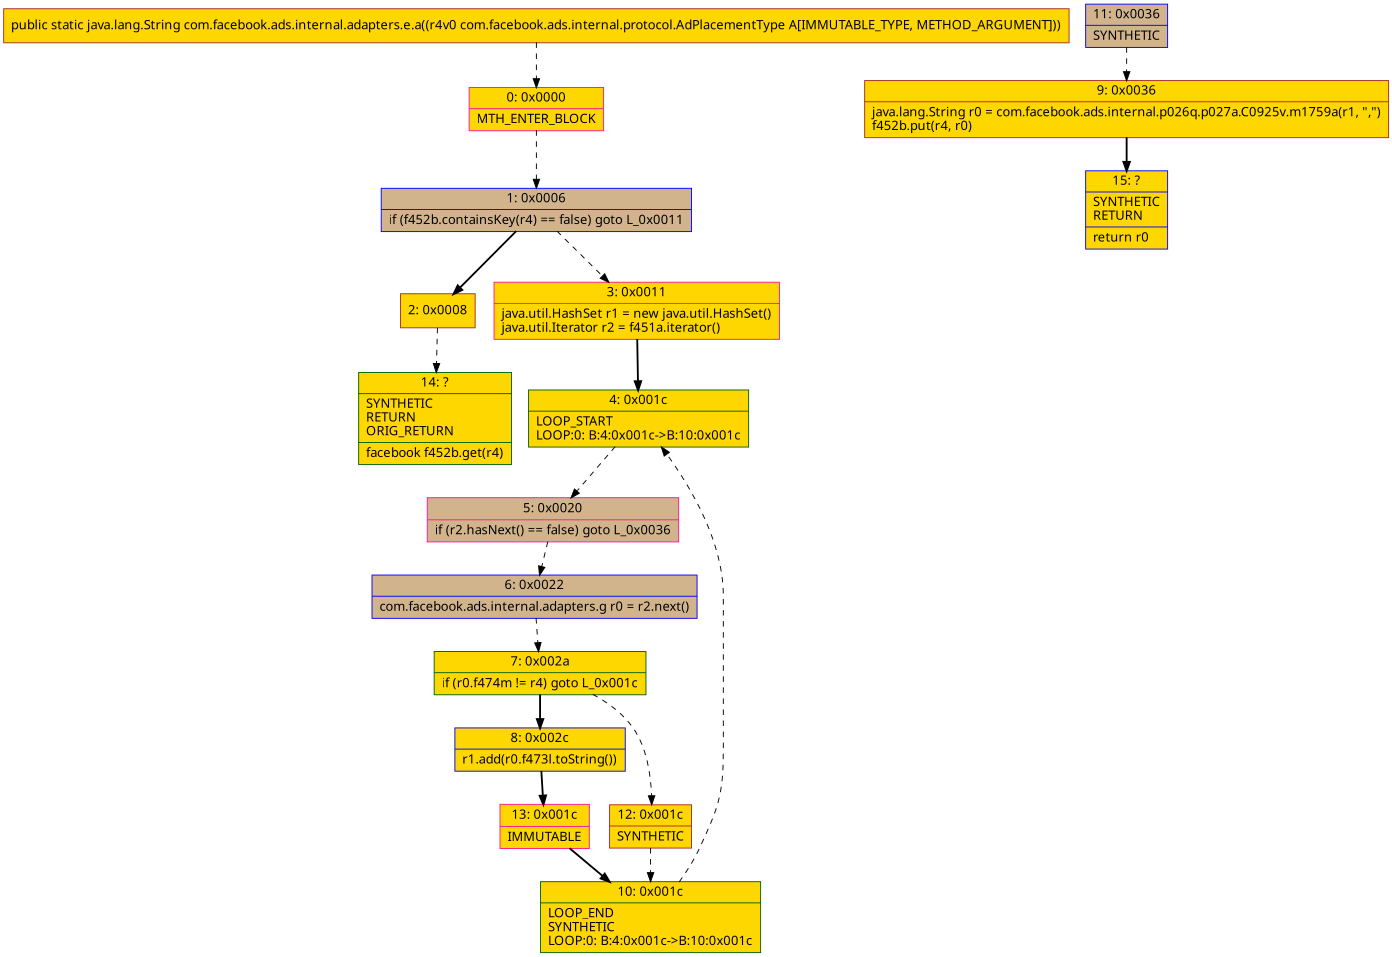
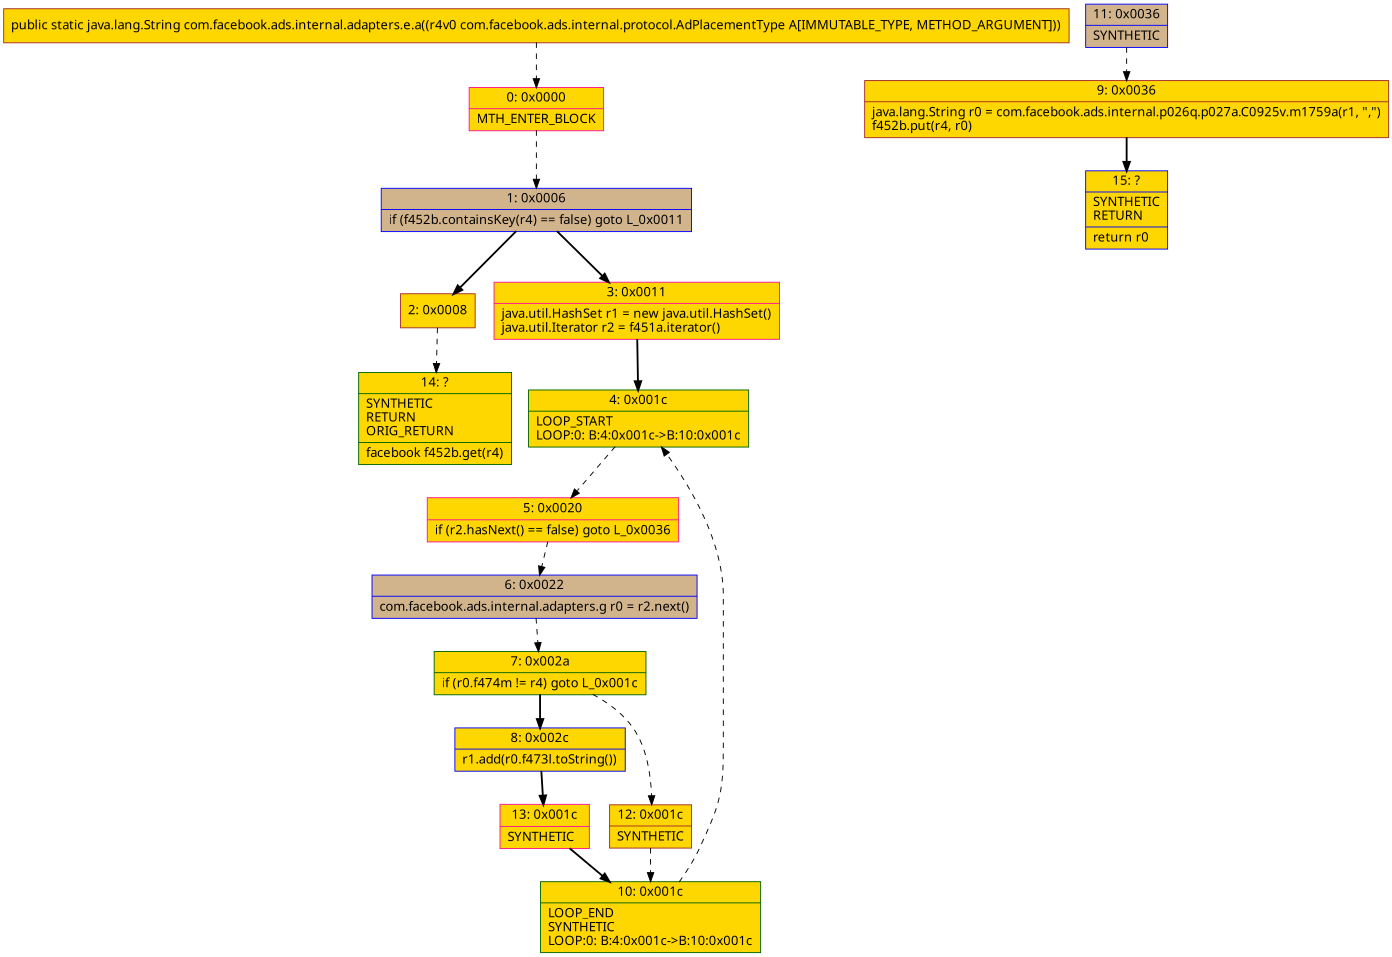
edge "1: 0x0006" -> "3: 0x0011": style dashed -> bold
node "5: 0x0020": fillcolor tan -> gold
node "13: 0x001c": text "IMMUTABLE" -> "SYNTHETIC"
